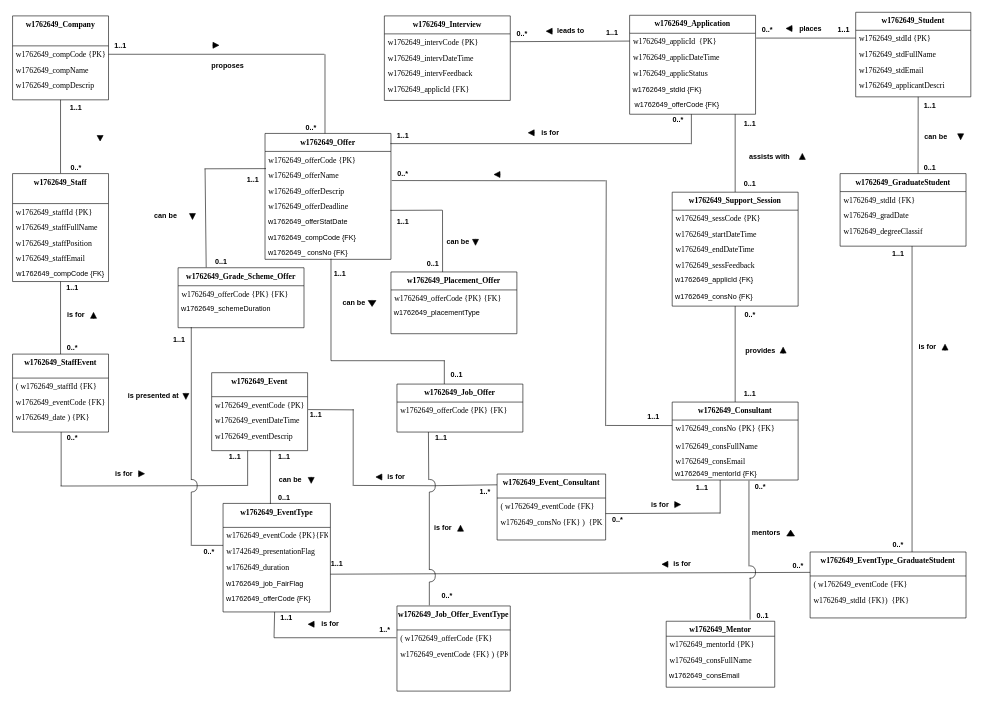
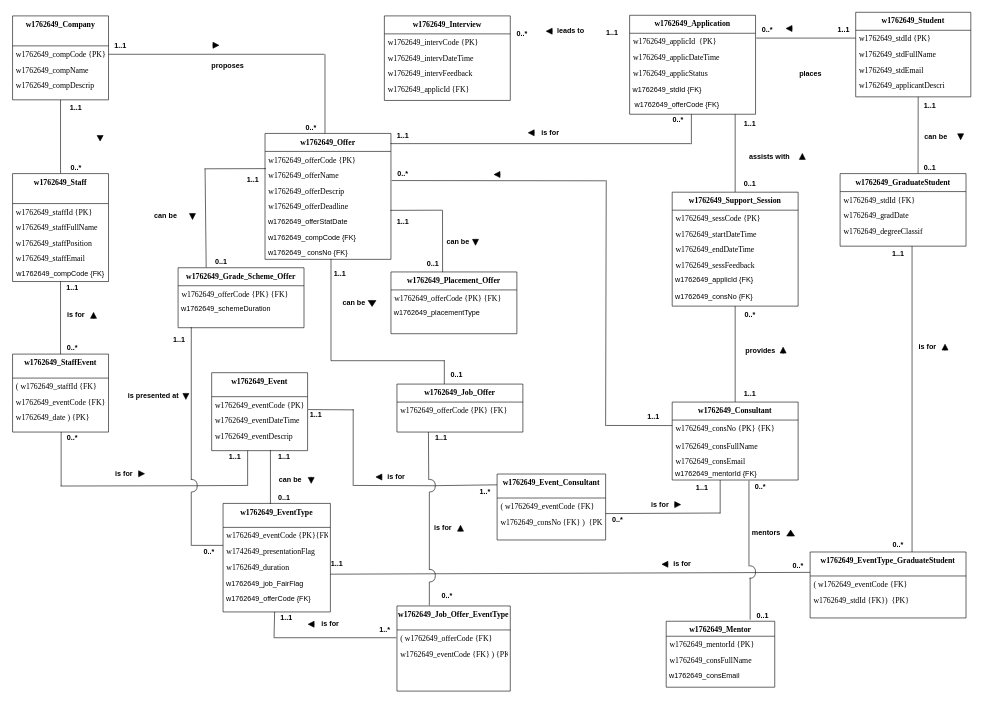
node "places": moved (811, 28) -> (811, 73)
edge "w1762649_applicId {PK}" -- "w1762649_intervCode {PK}": removed
